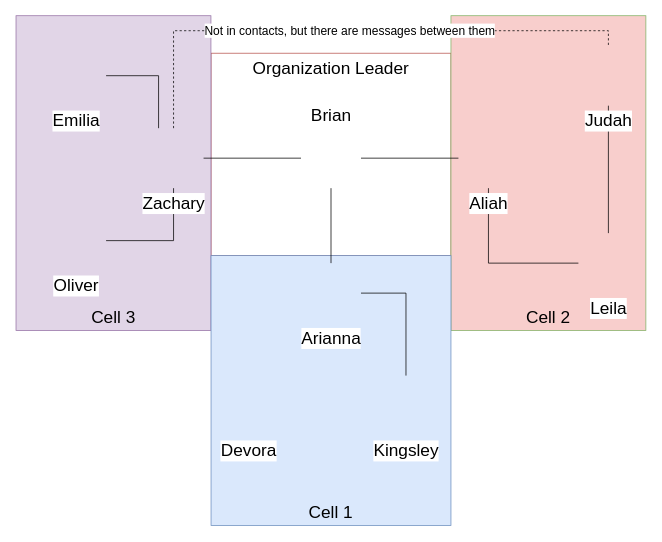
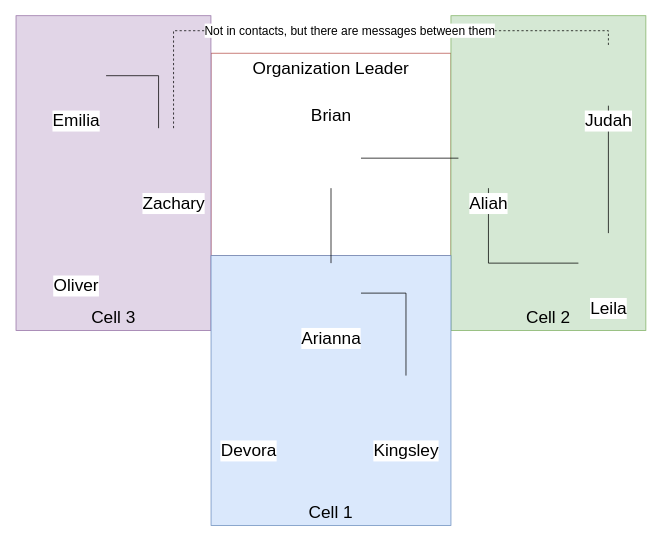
edge "Zachary" -- "Brian": removed
node "Cell 2": fillcolor #f8cecc -> #d5e8d4
edge "Zachary" -- "Oliver": removed
